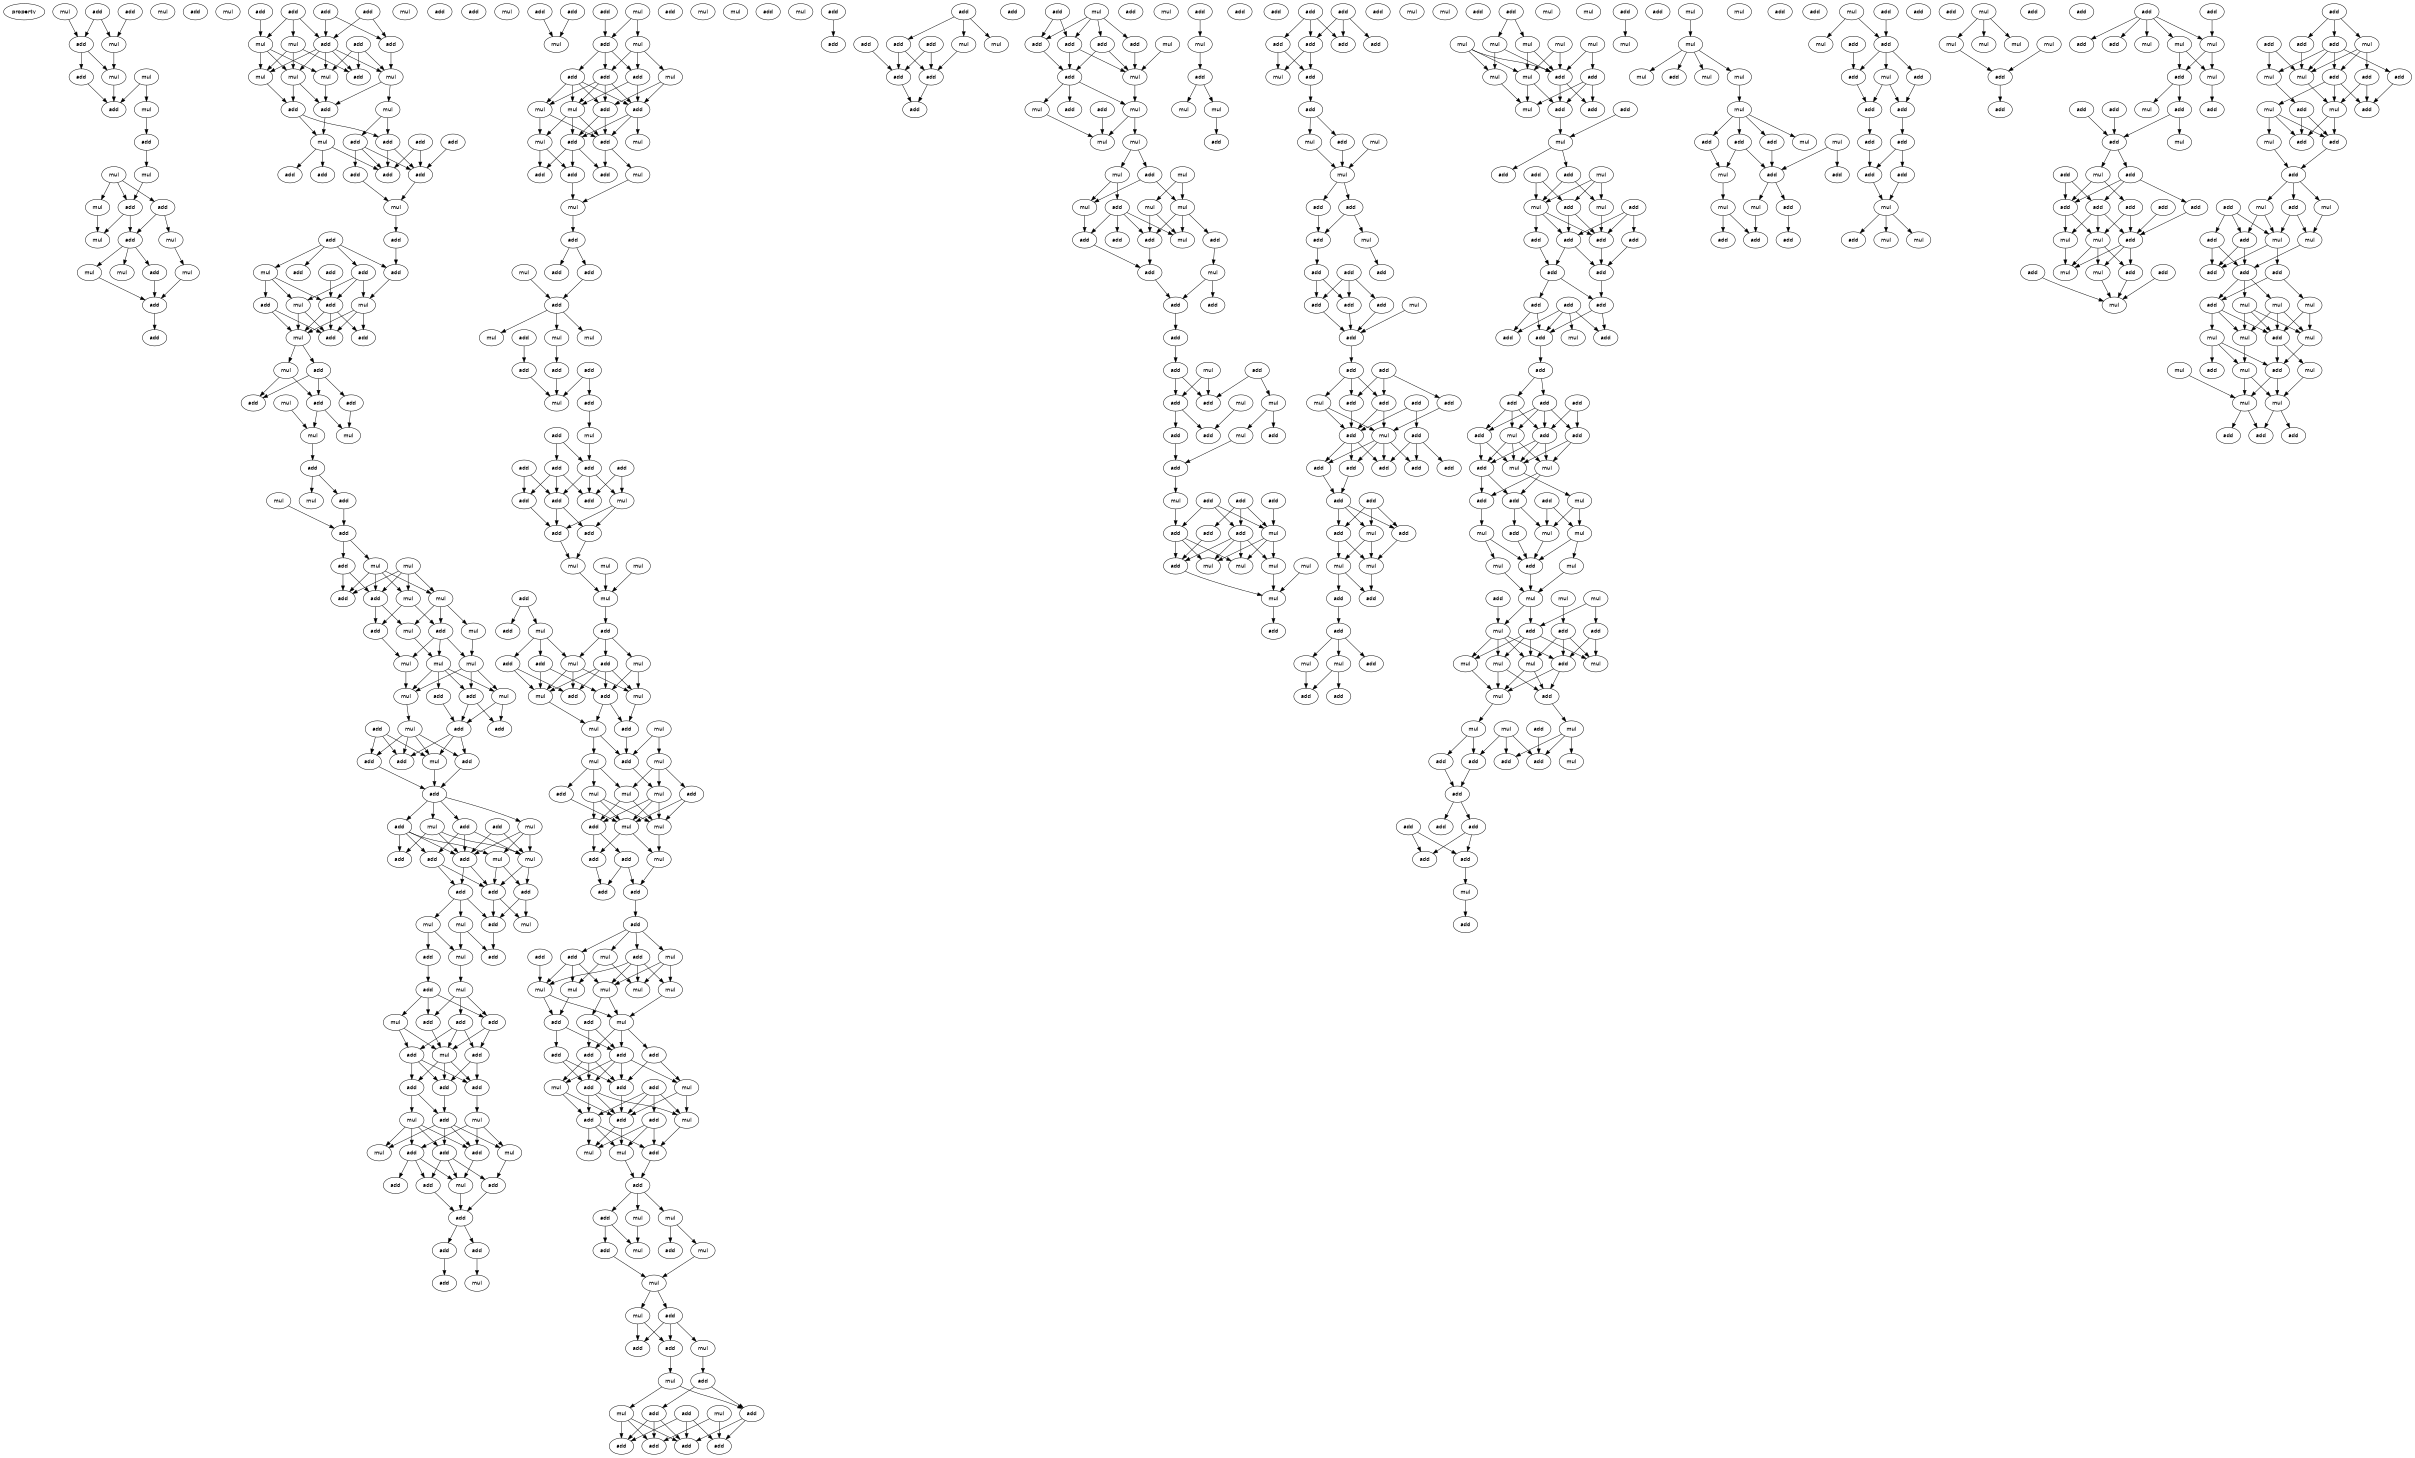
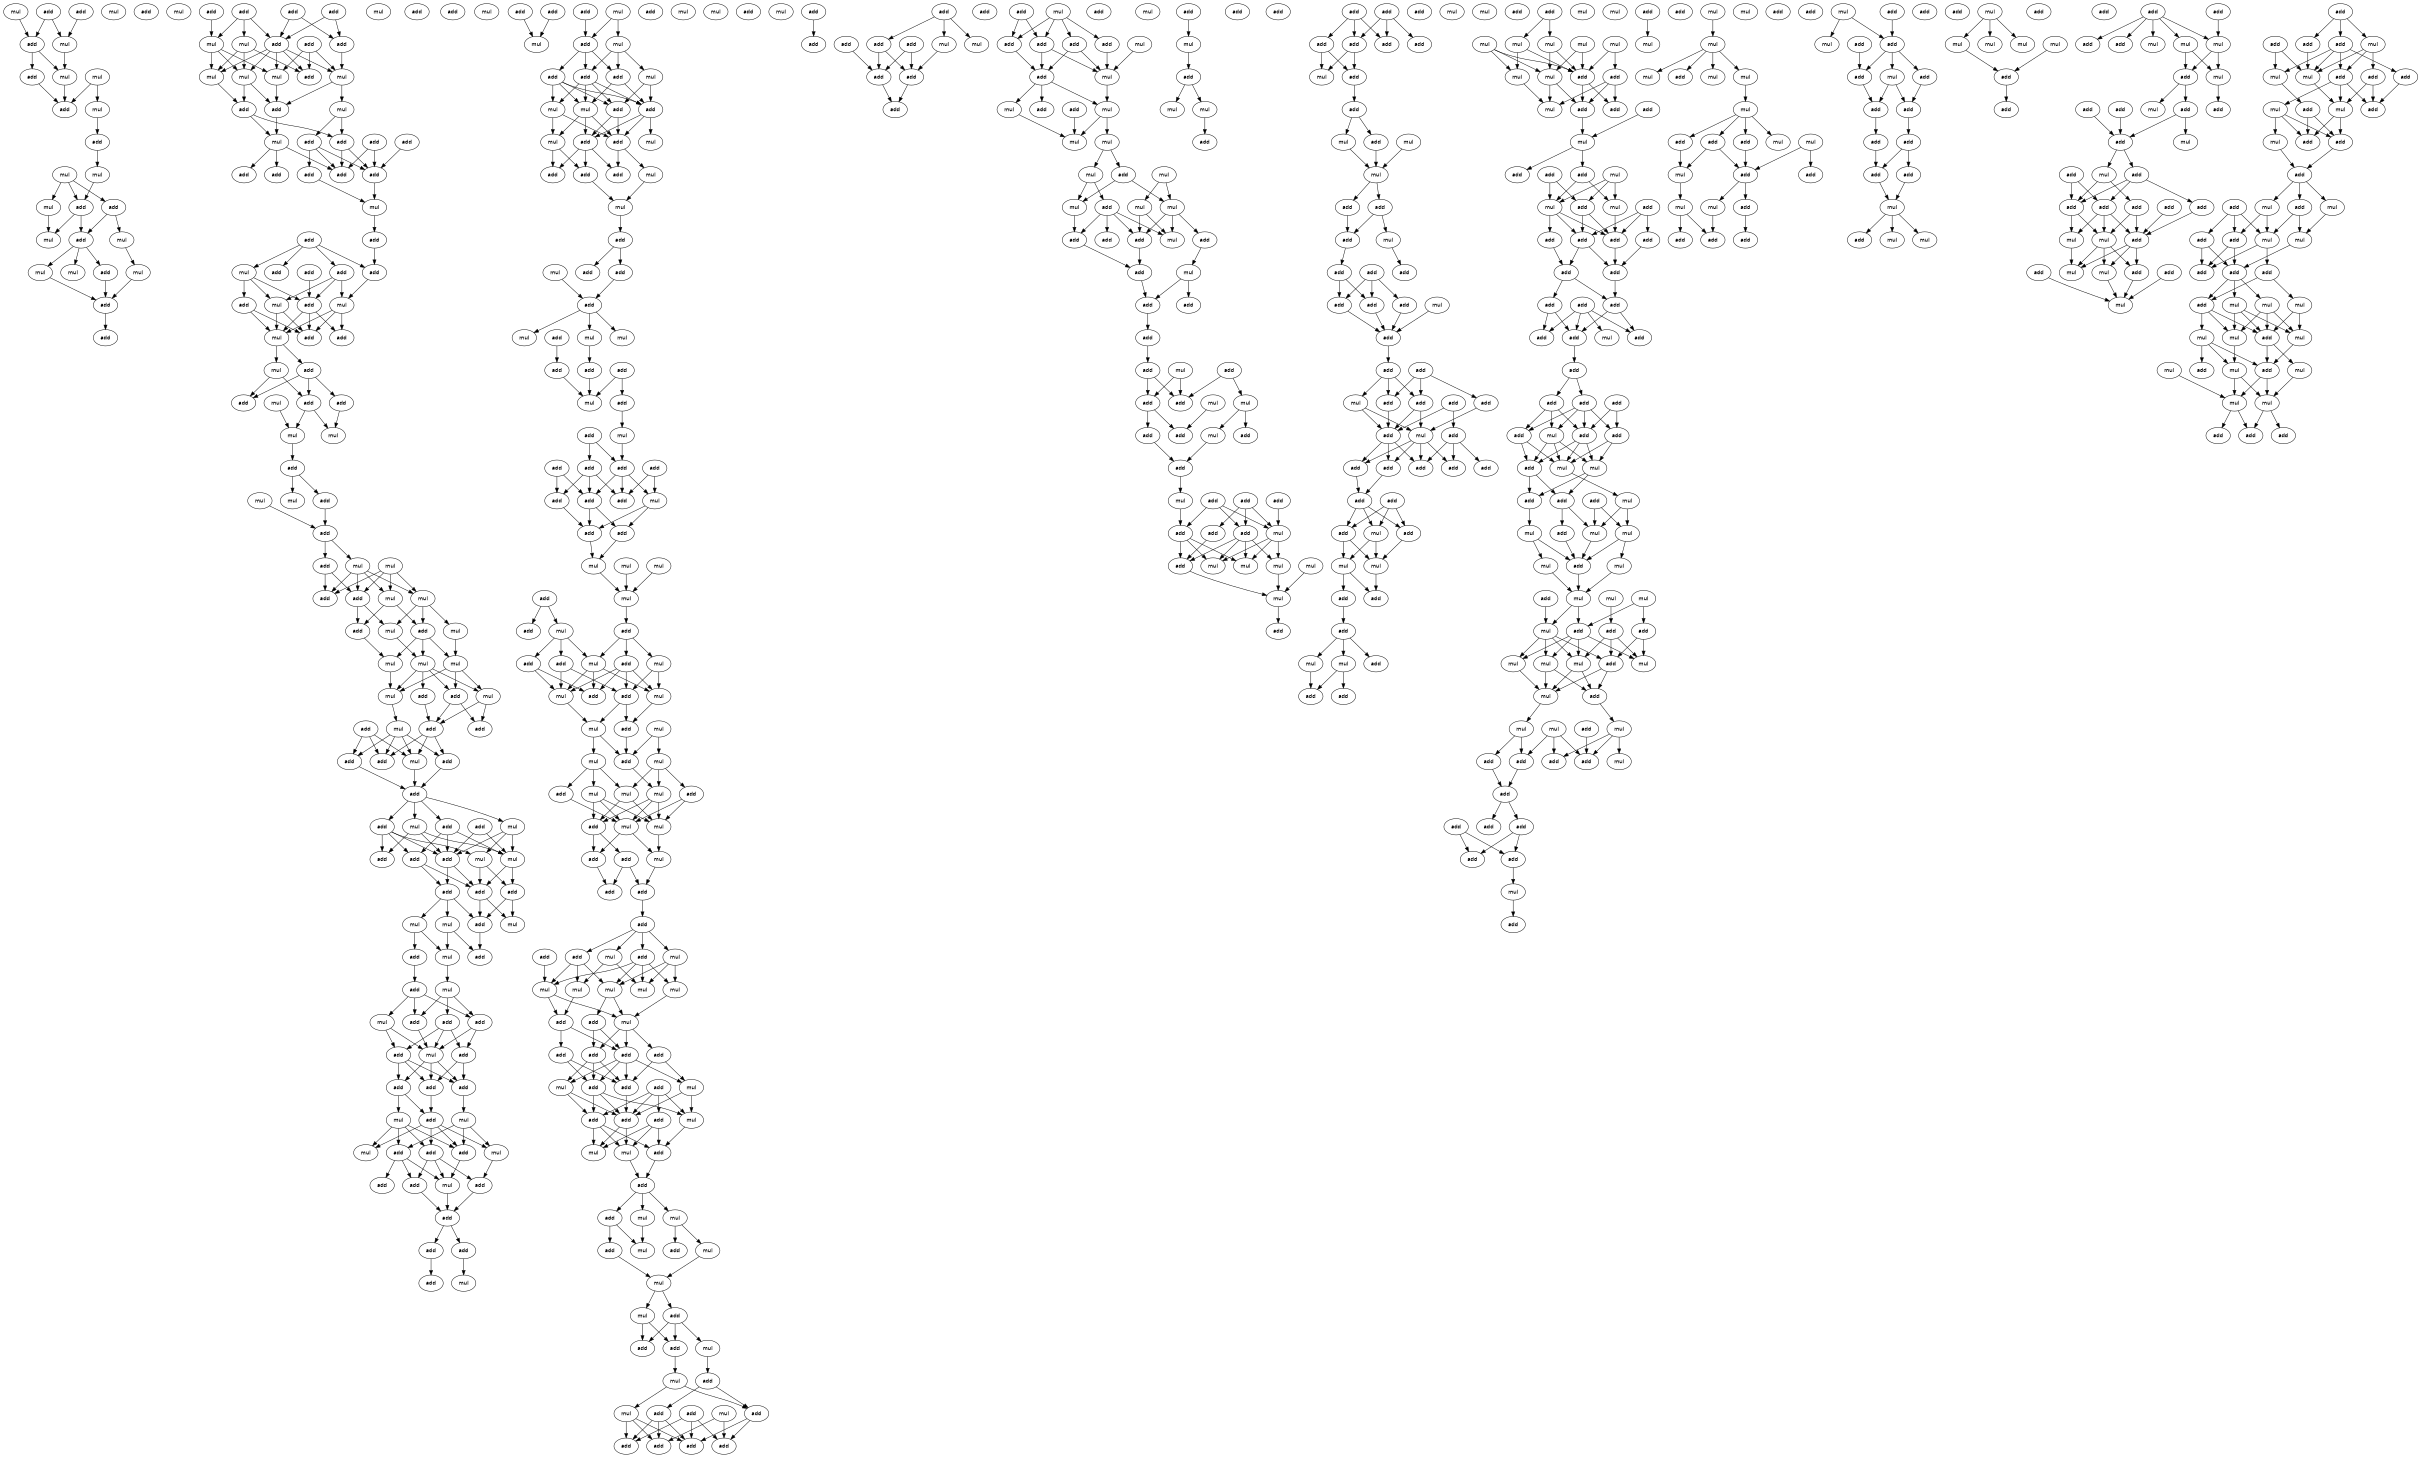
node "property": removed
